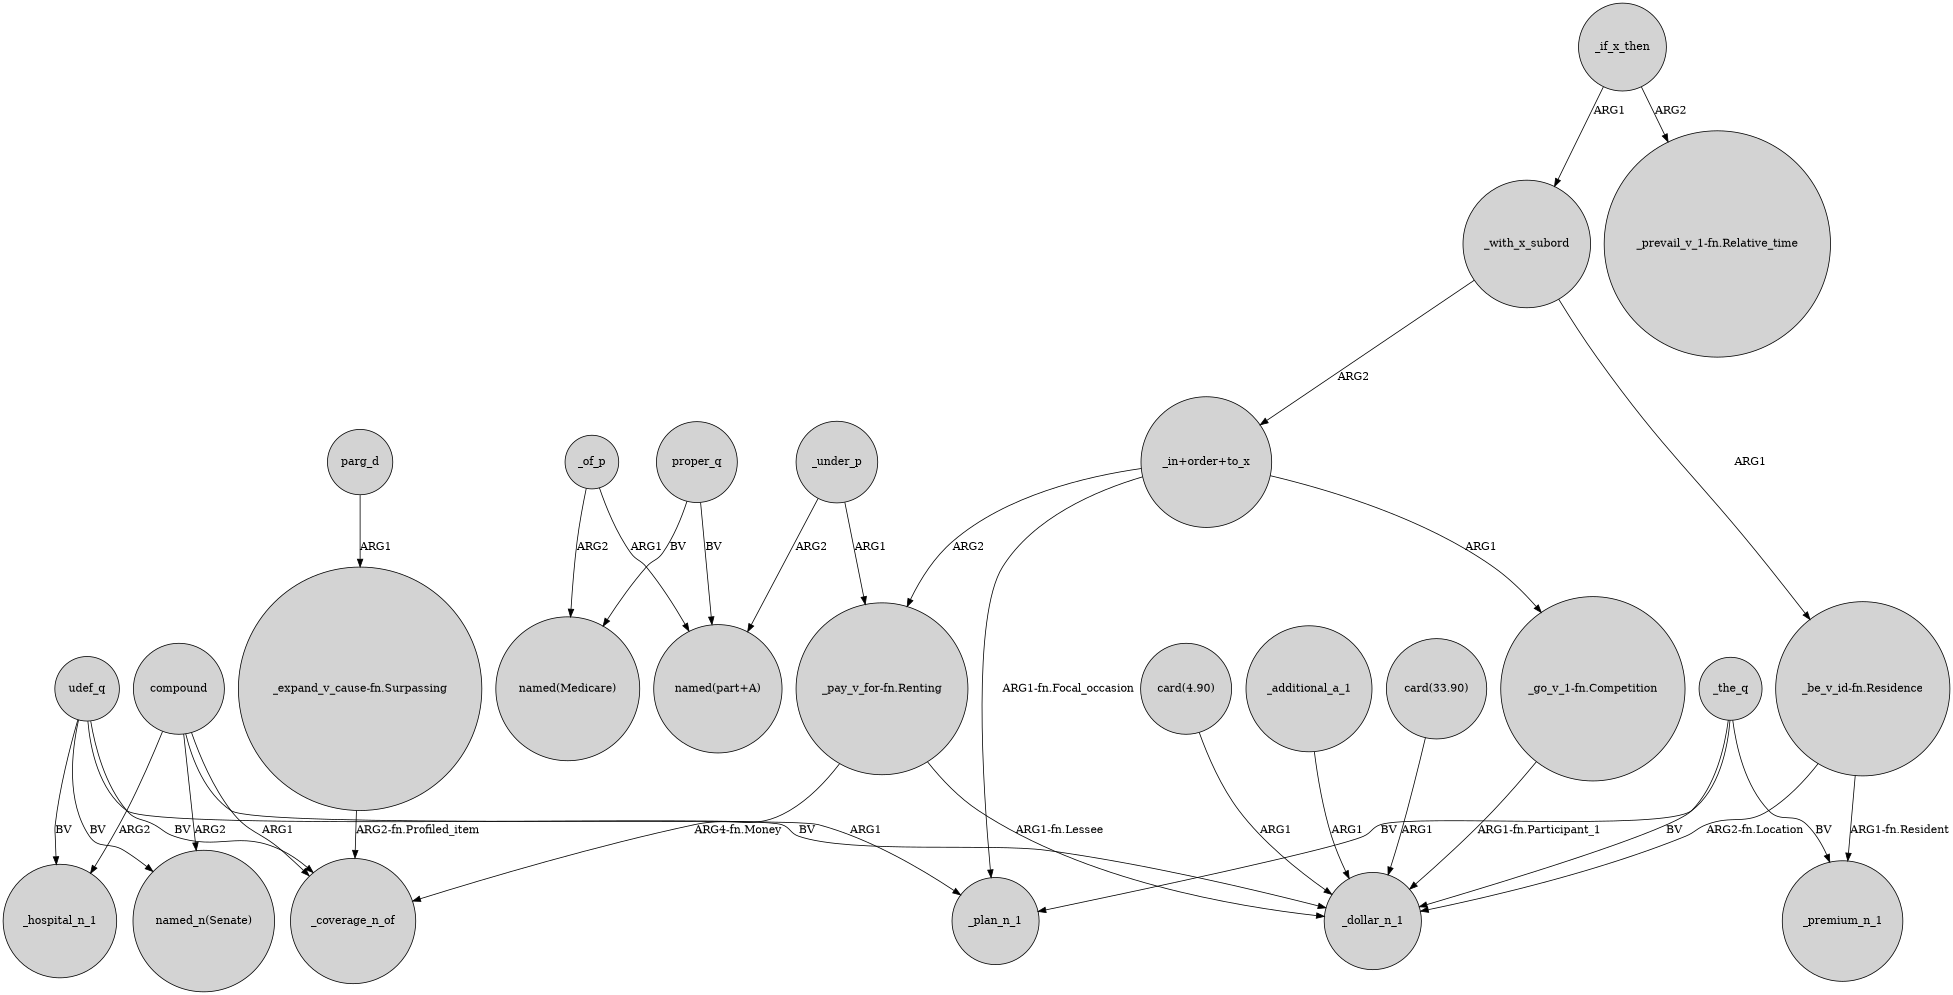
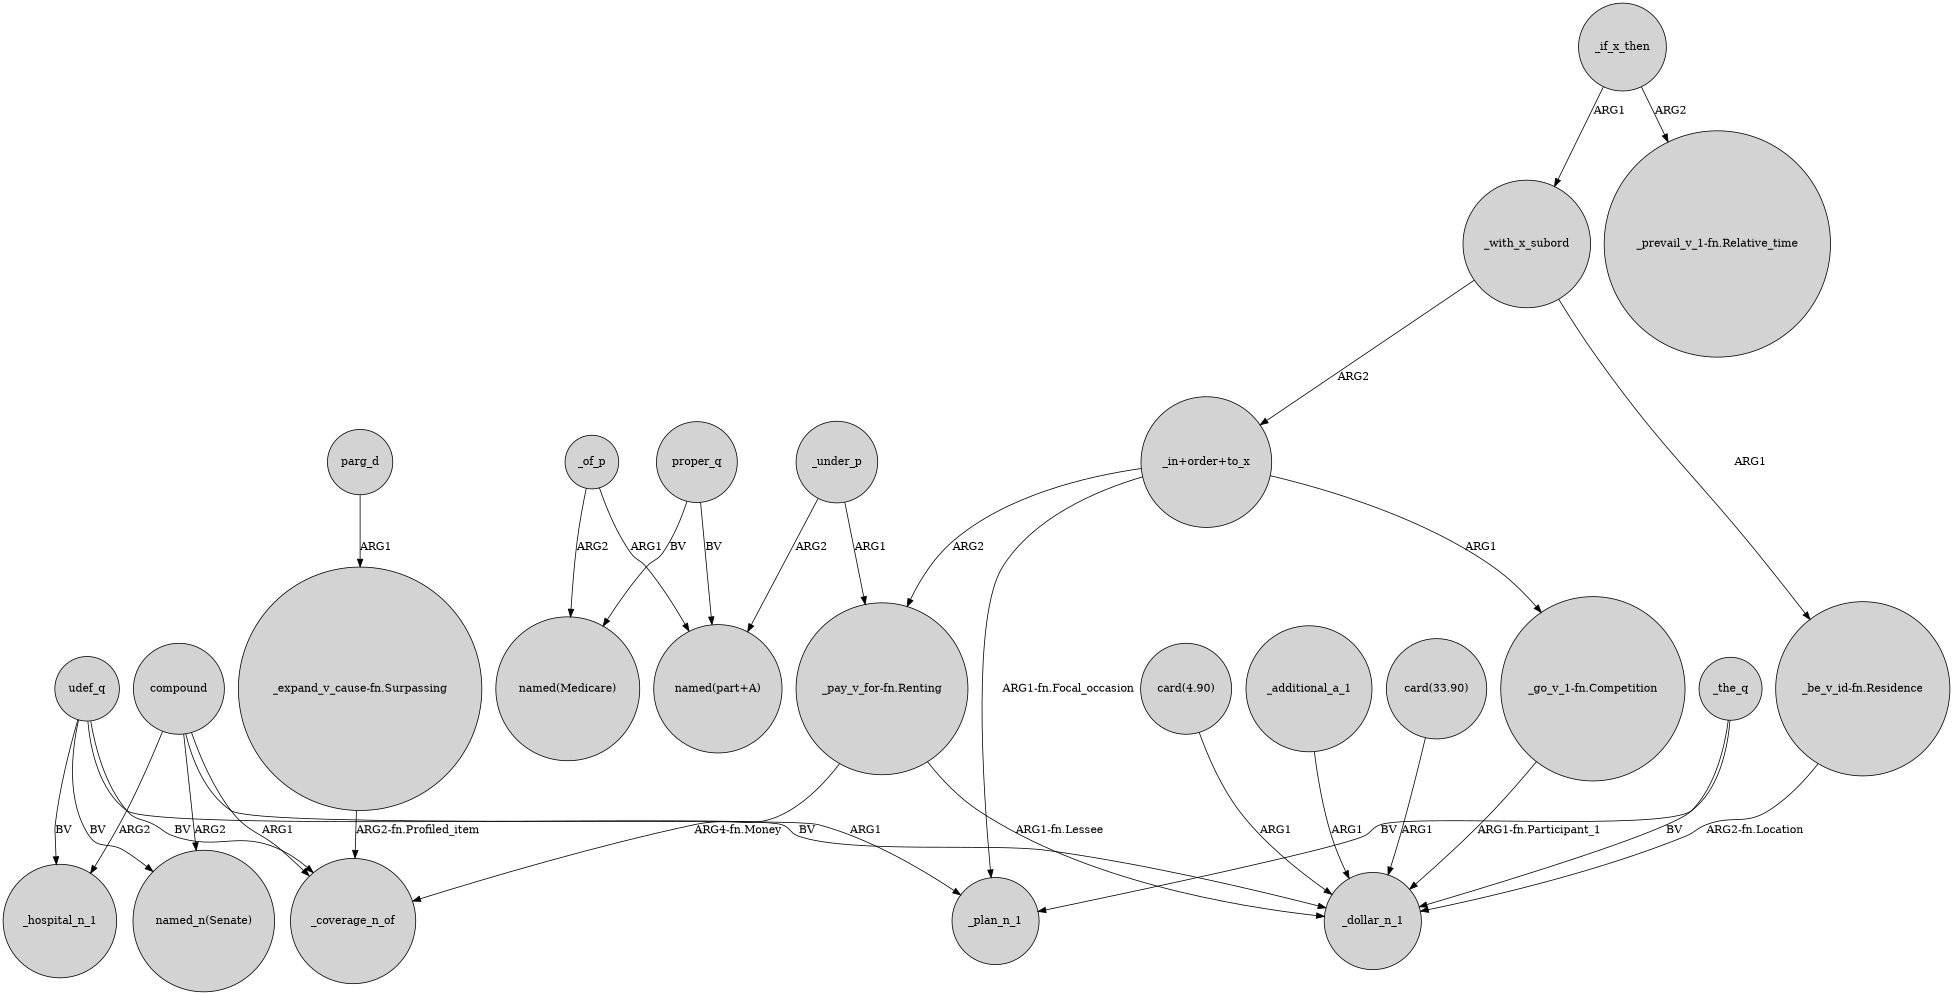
node "_premium_n_1": removed
